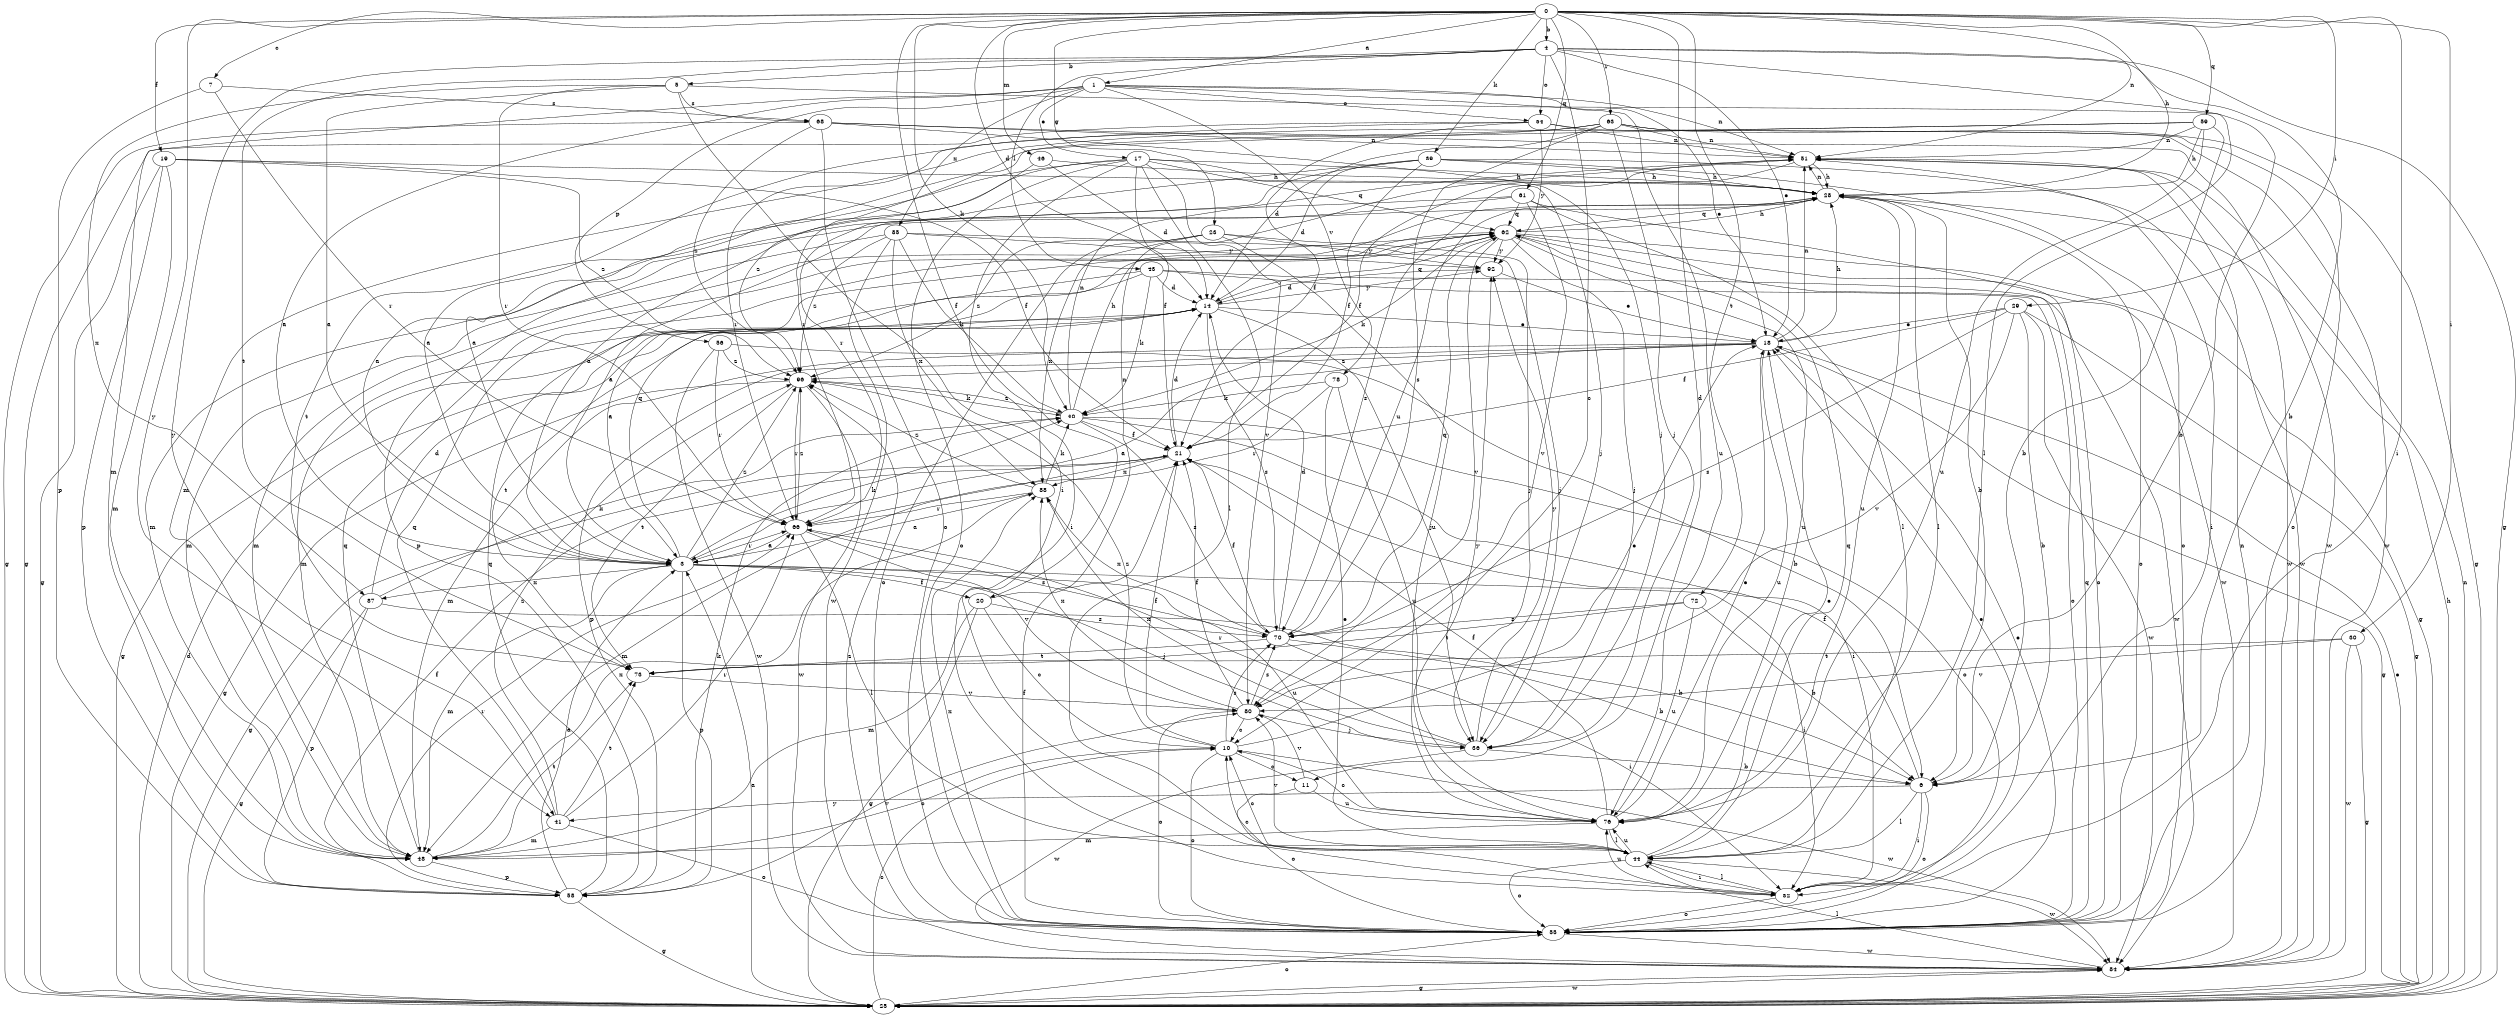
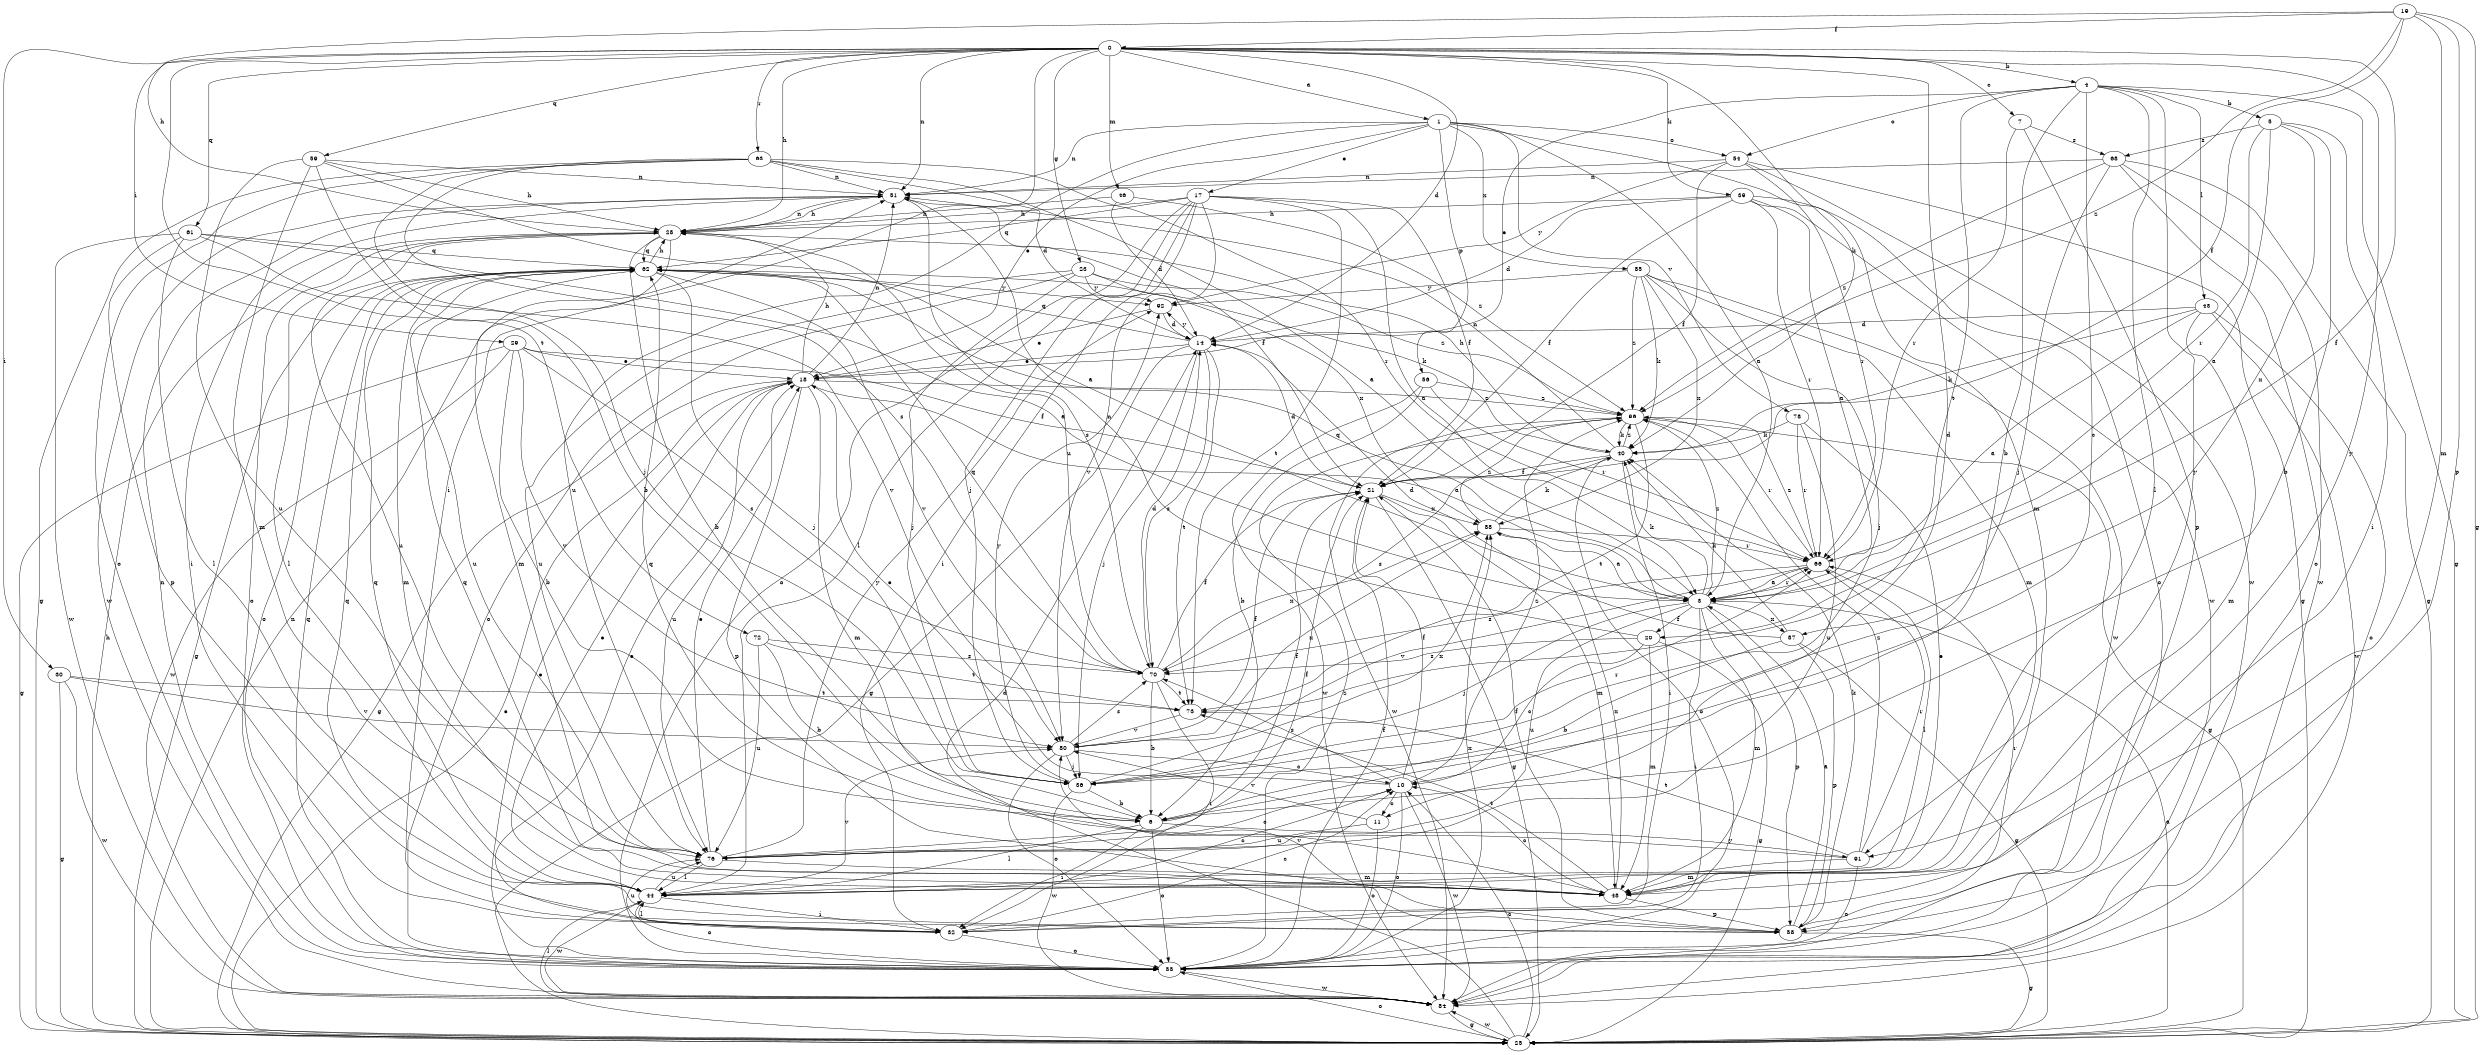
edge "0" -> "19": reversed
node "41": label "41" -> "91"
